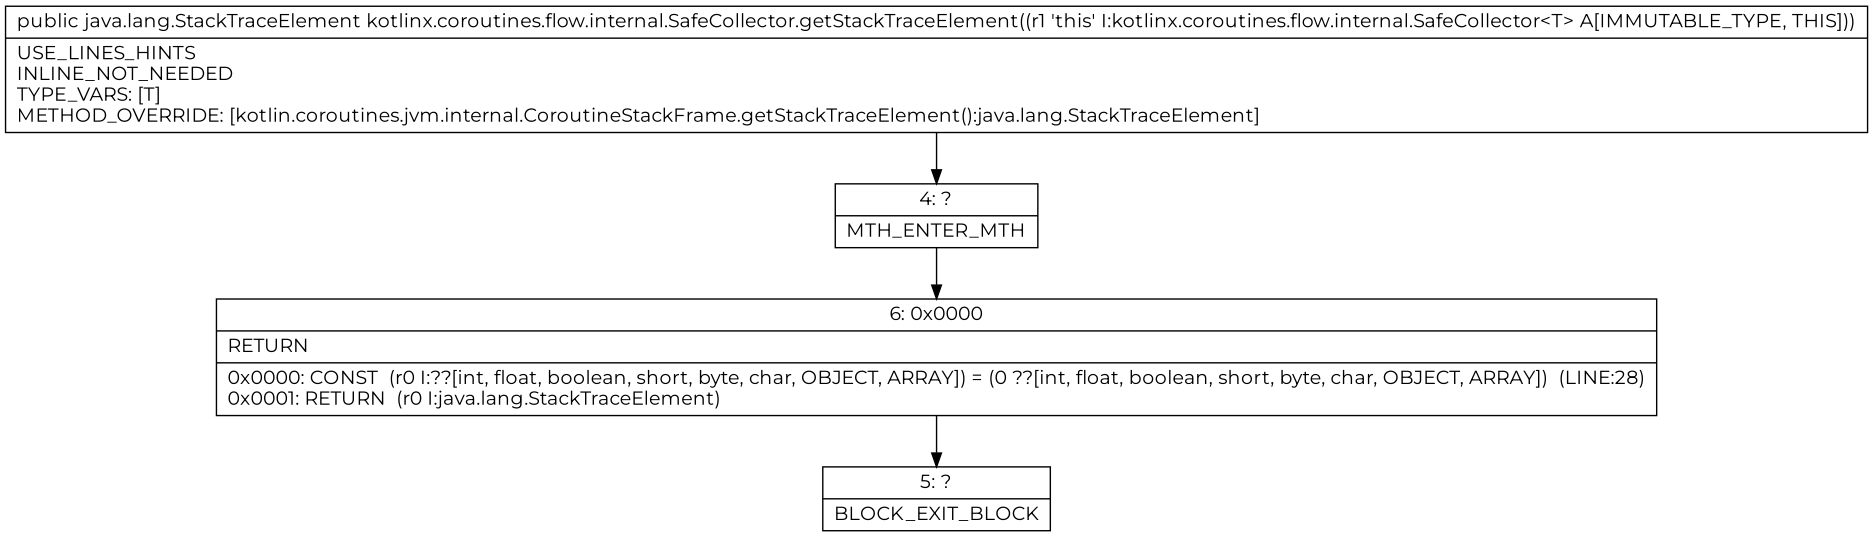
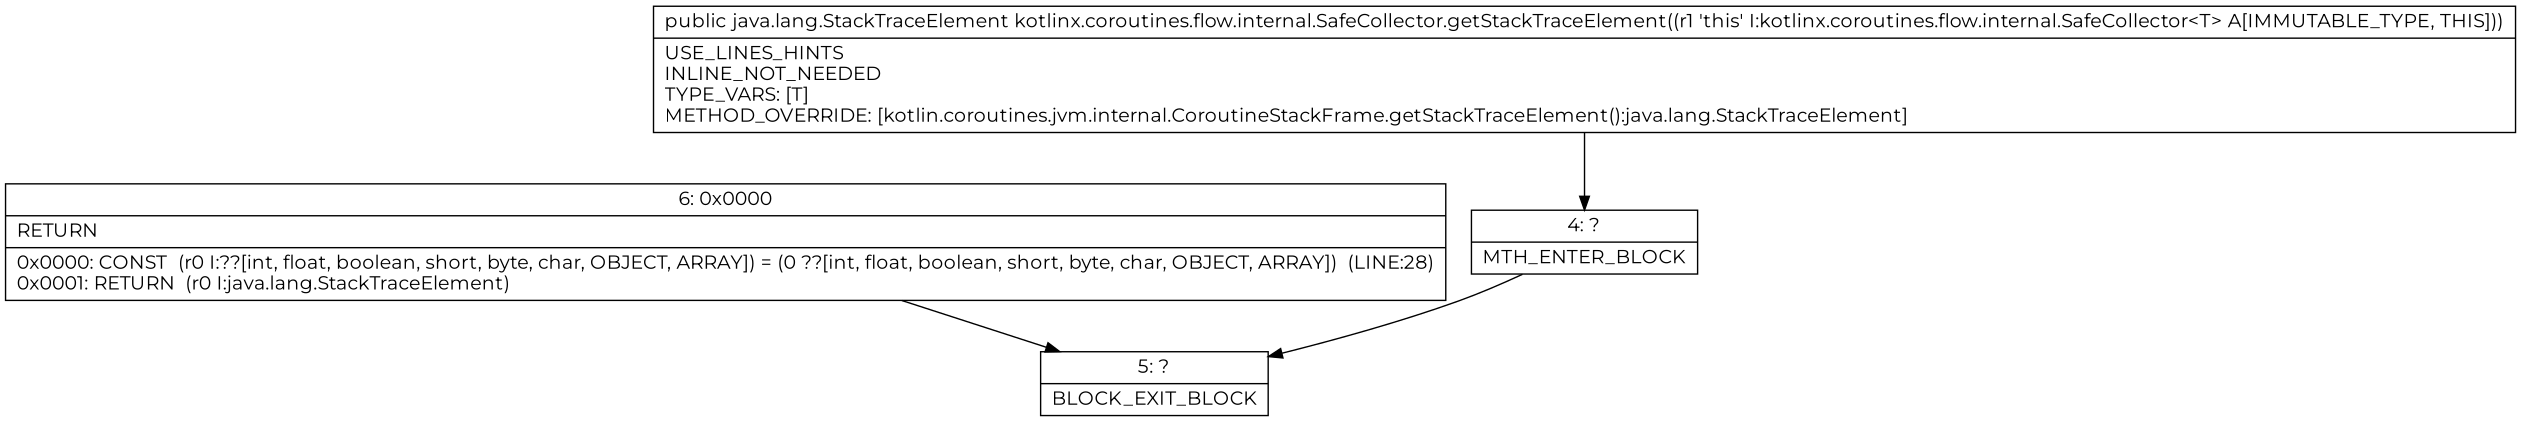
node "4: ?": text "MTH_ENTER_MTH" -> "MTH_ENTER_BLOCK"
edge "4: ?" -> "6: 0x0000": now "4: ?" -> "5: ?"
